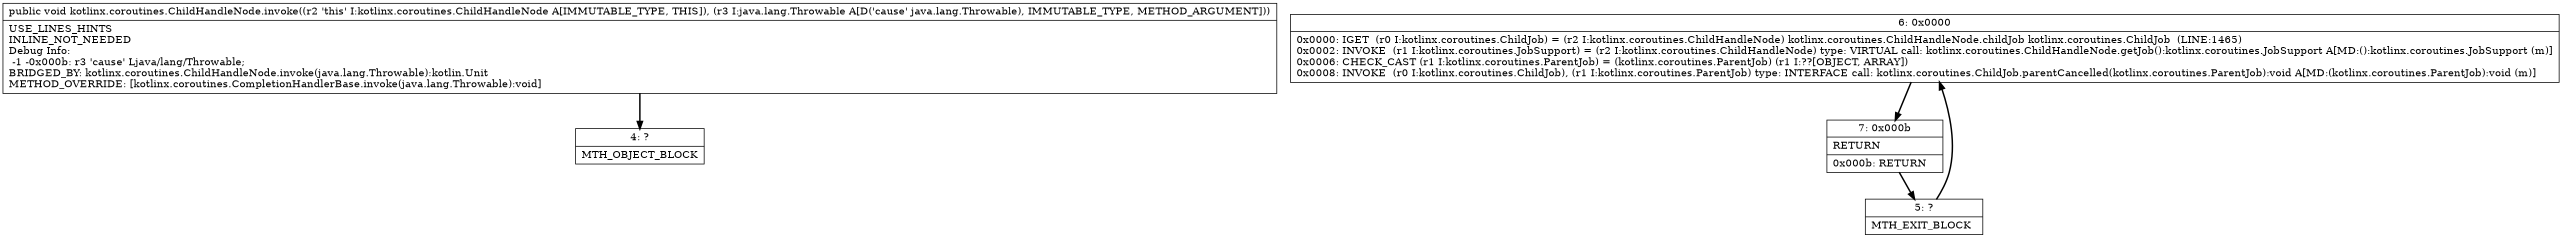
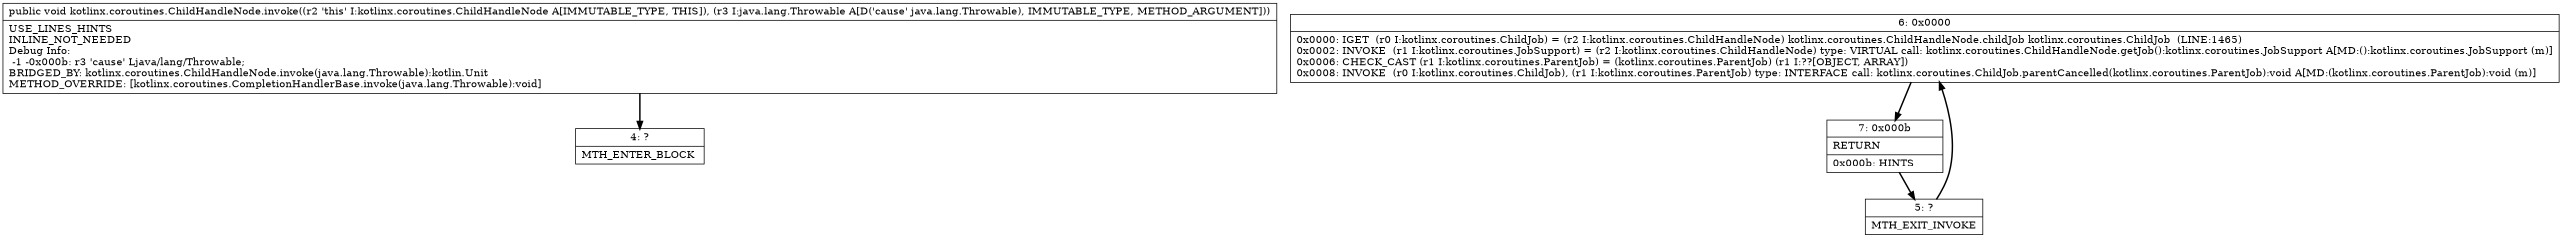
node "4: ?": text "MTH_OBJECT_BLOCK" -> "MTH_ENTER_BLOCK"
node "7: 0x000b": text "0x000b: RETURN" -> "0x000b: HINTS"
node "5: ?": text "MTH_EXIT_BLOCK" -> "MTH_EXIT_INVOKE"
